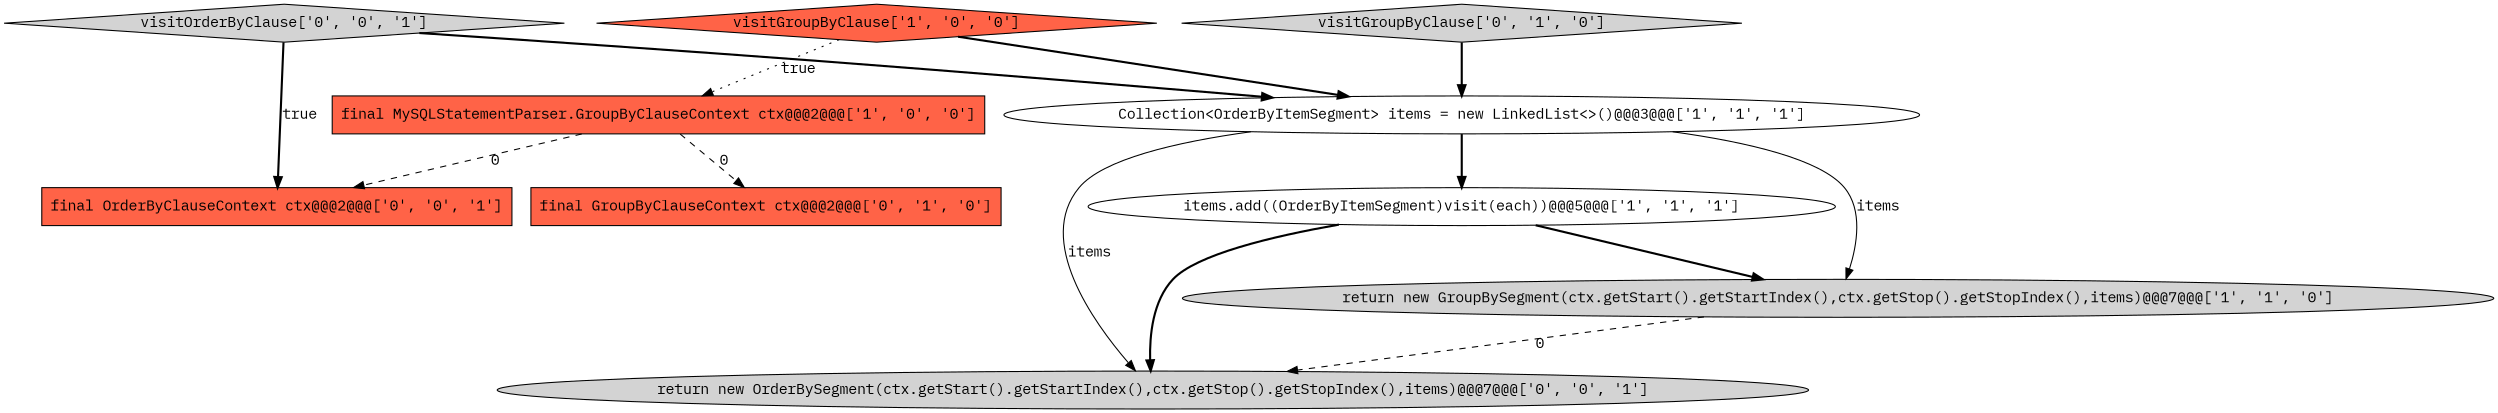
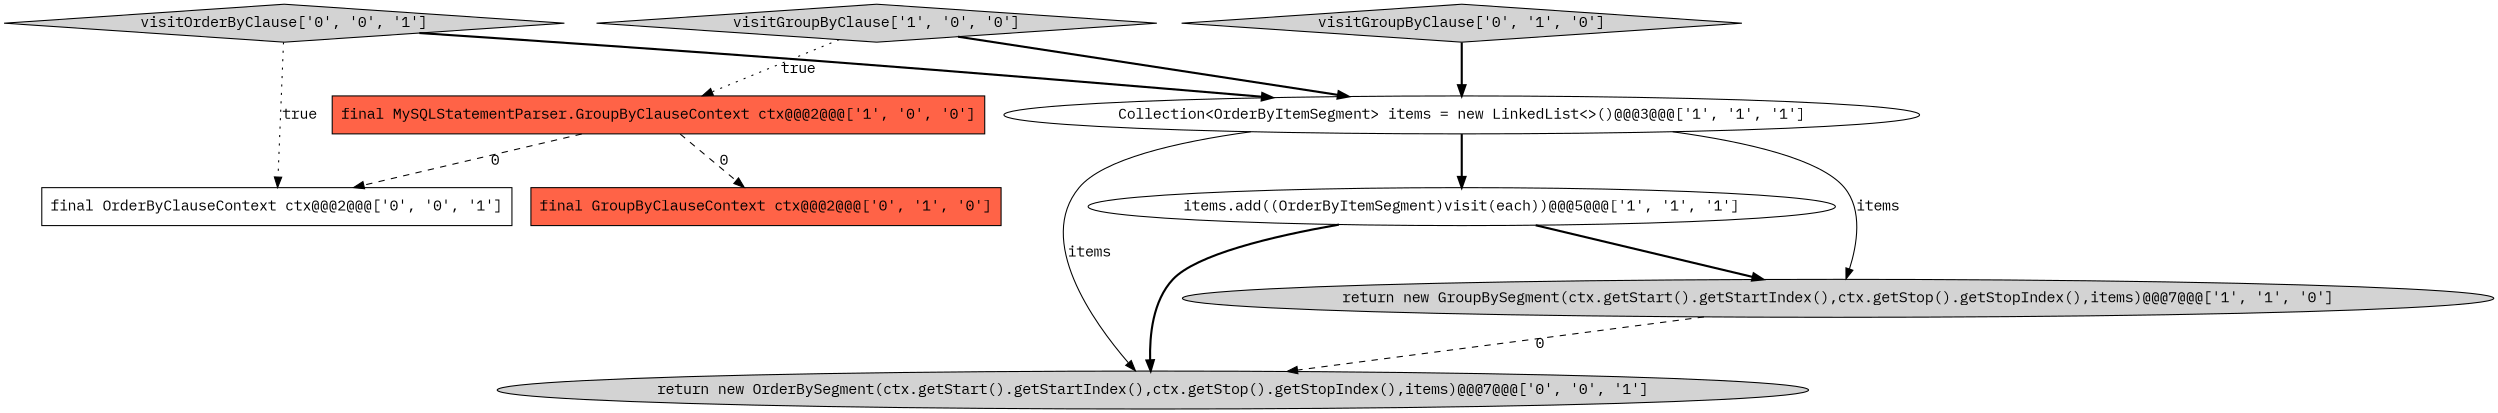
node "visitGroupByClause['1', '0', '0']": fillcolor tomato -> lightgray
edge "visitOrderByClause['0', '0', '1']" -> "final OrderByClauseContext ctx@@@2@@@['0', '0', '1']": style bold -> dotted
node "final OrderByClauseContext ctx@@@2@@@['0', '0', '1']": fillcolor tomato -> white
